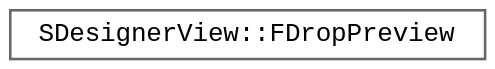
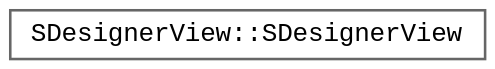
node "SDesignerView::FDropPreview": label "SDesignerView::FDropPreview" -> "SDesignerView::SDesignerView"
